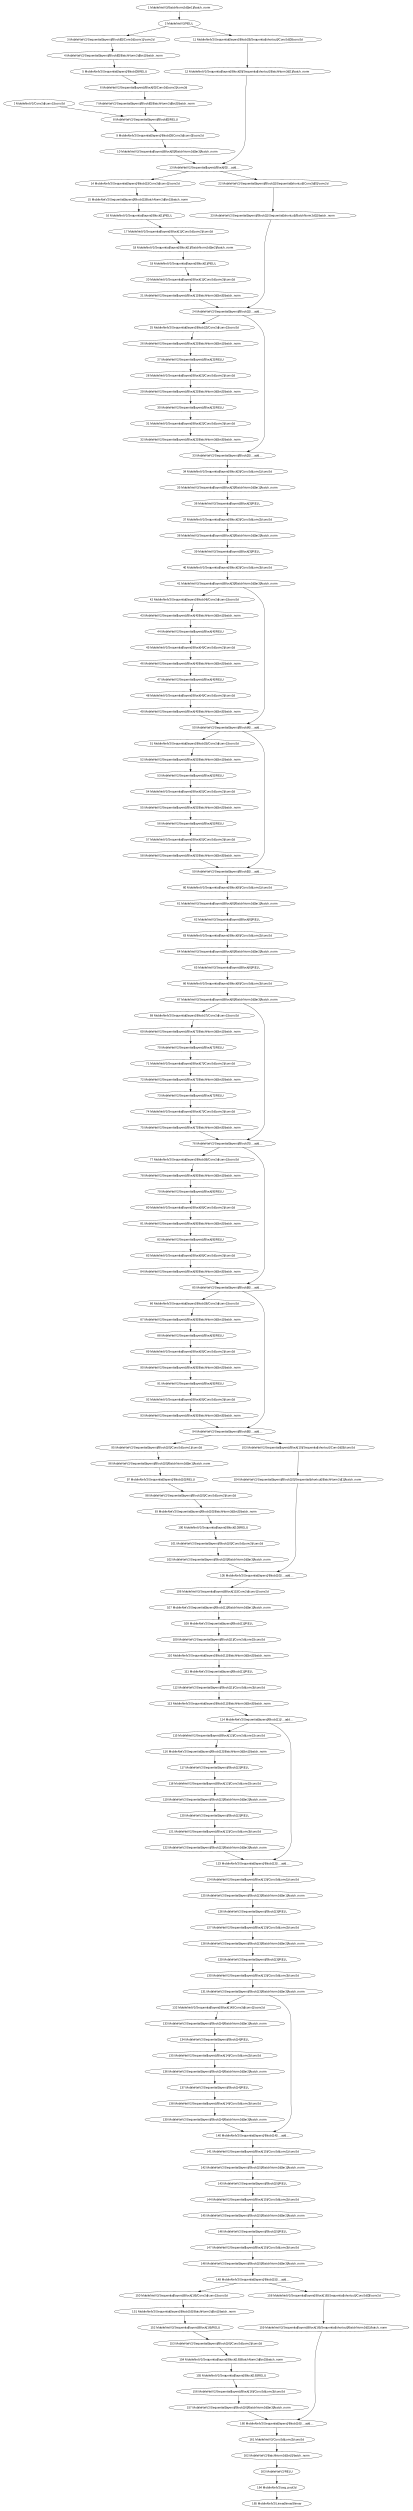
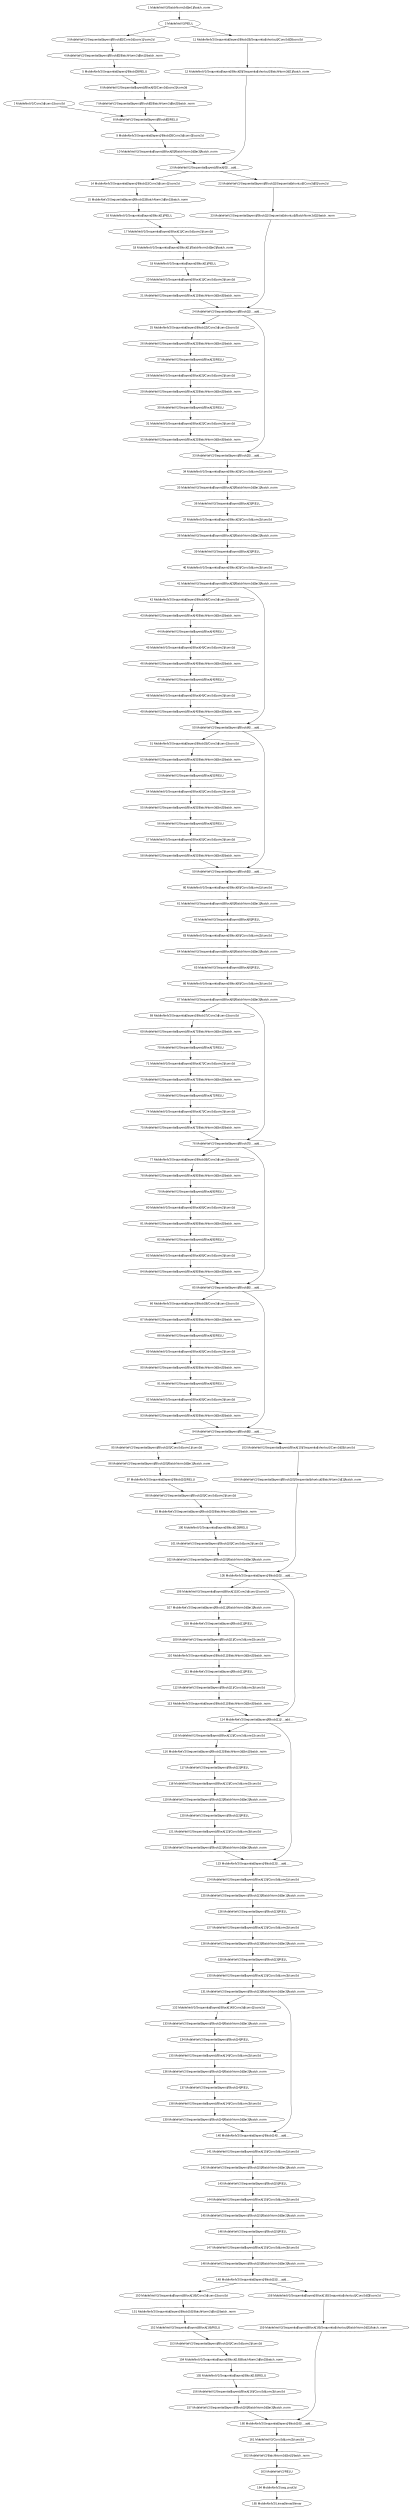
edge "105 MobileNetV2/Sequential[layers]/Block[10]/__add__" -> "114 MobileNetV2/Sequential[layers]/Block[11]/__add__": added
